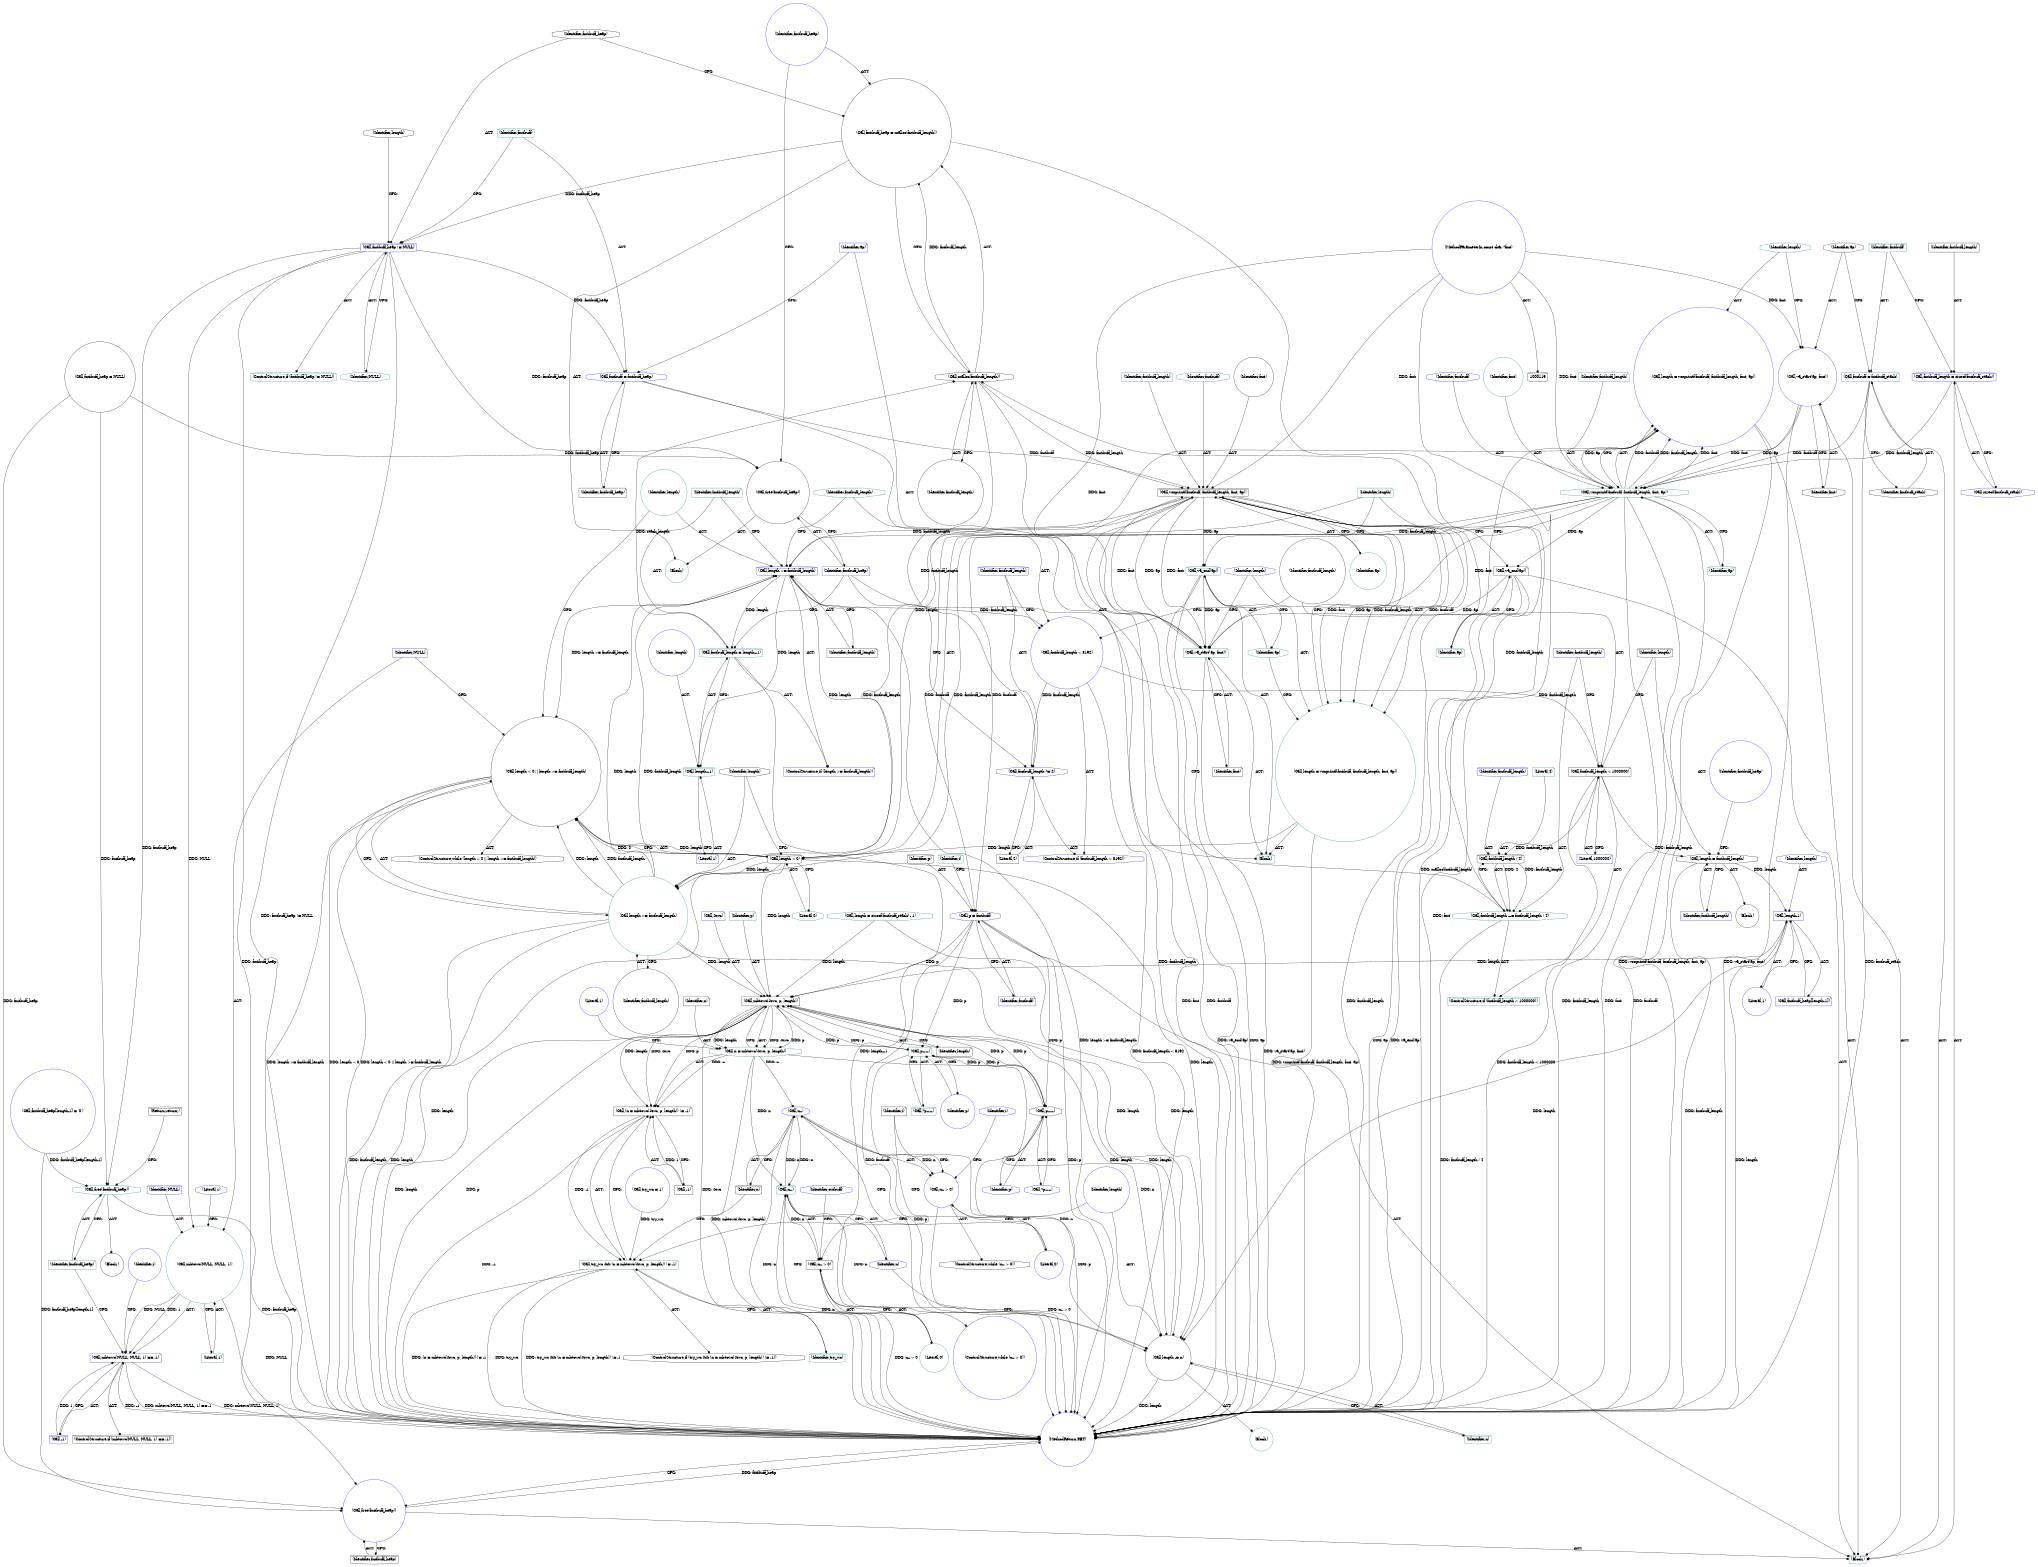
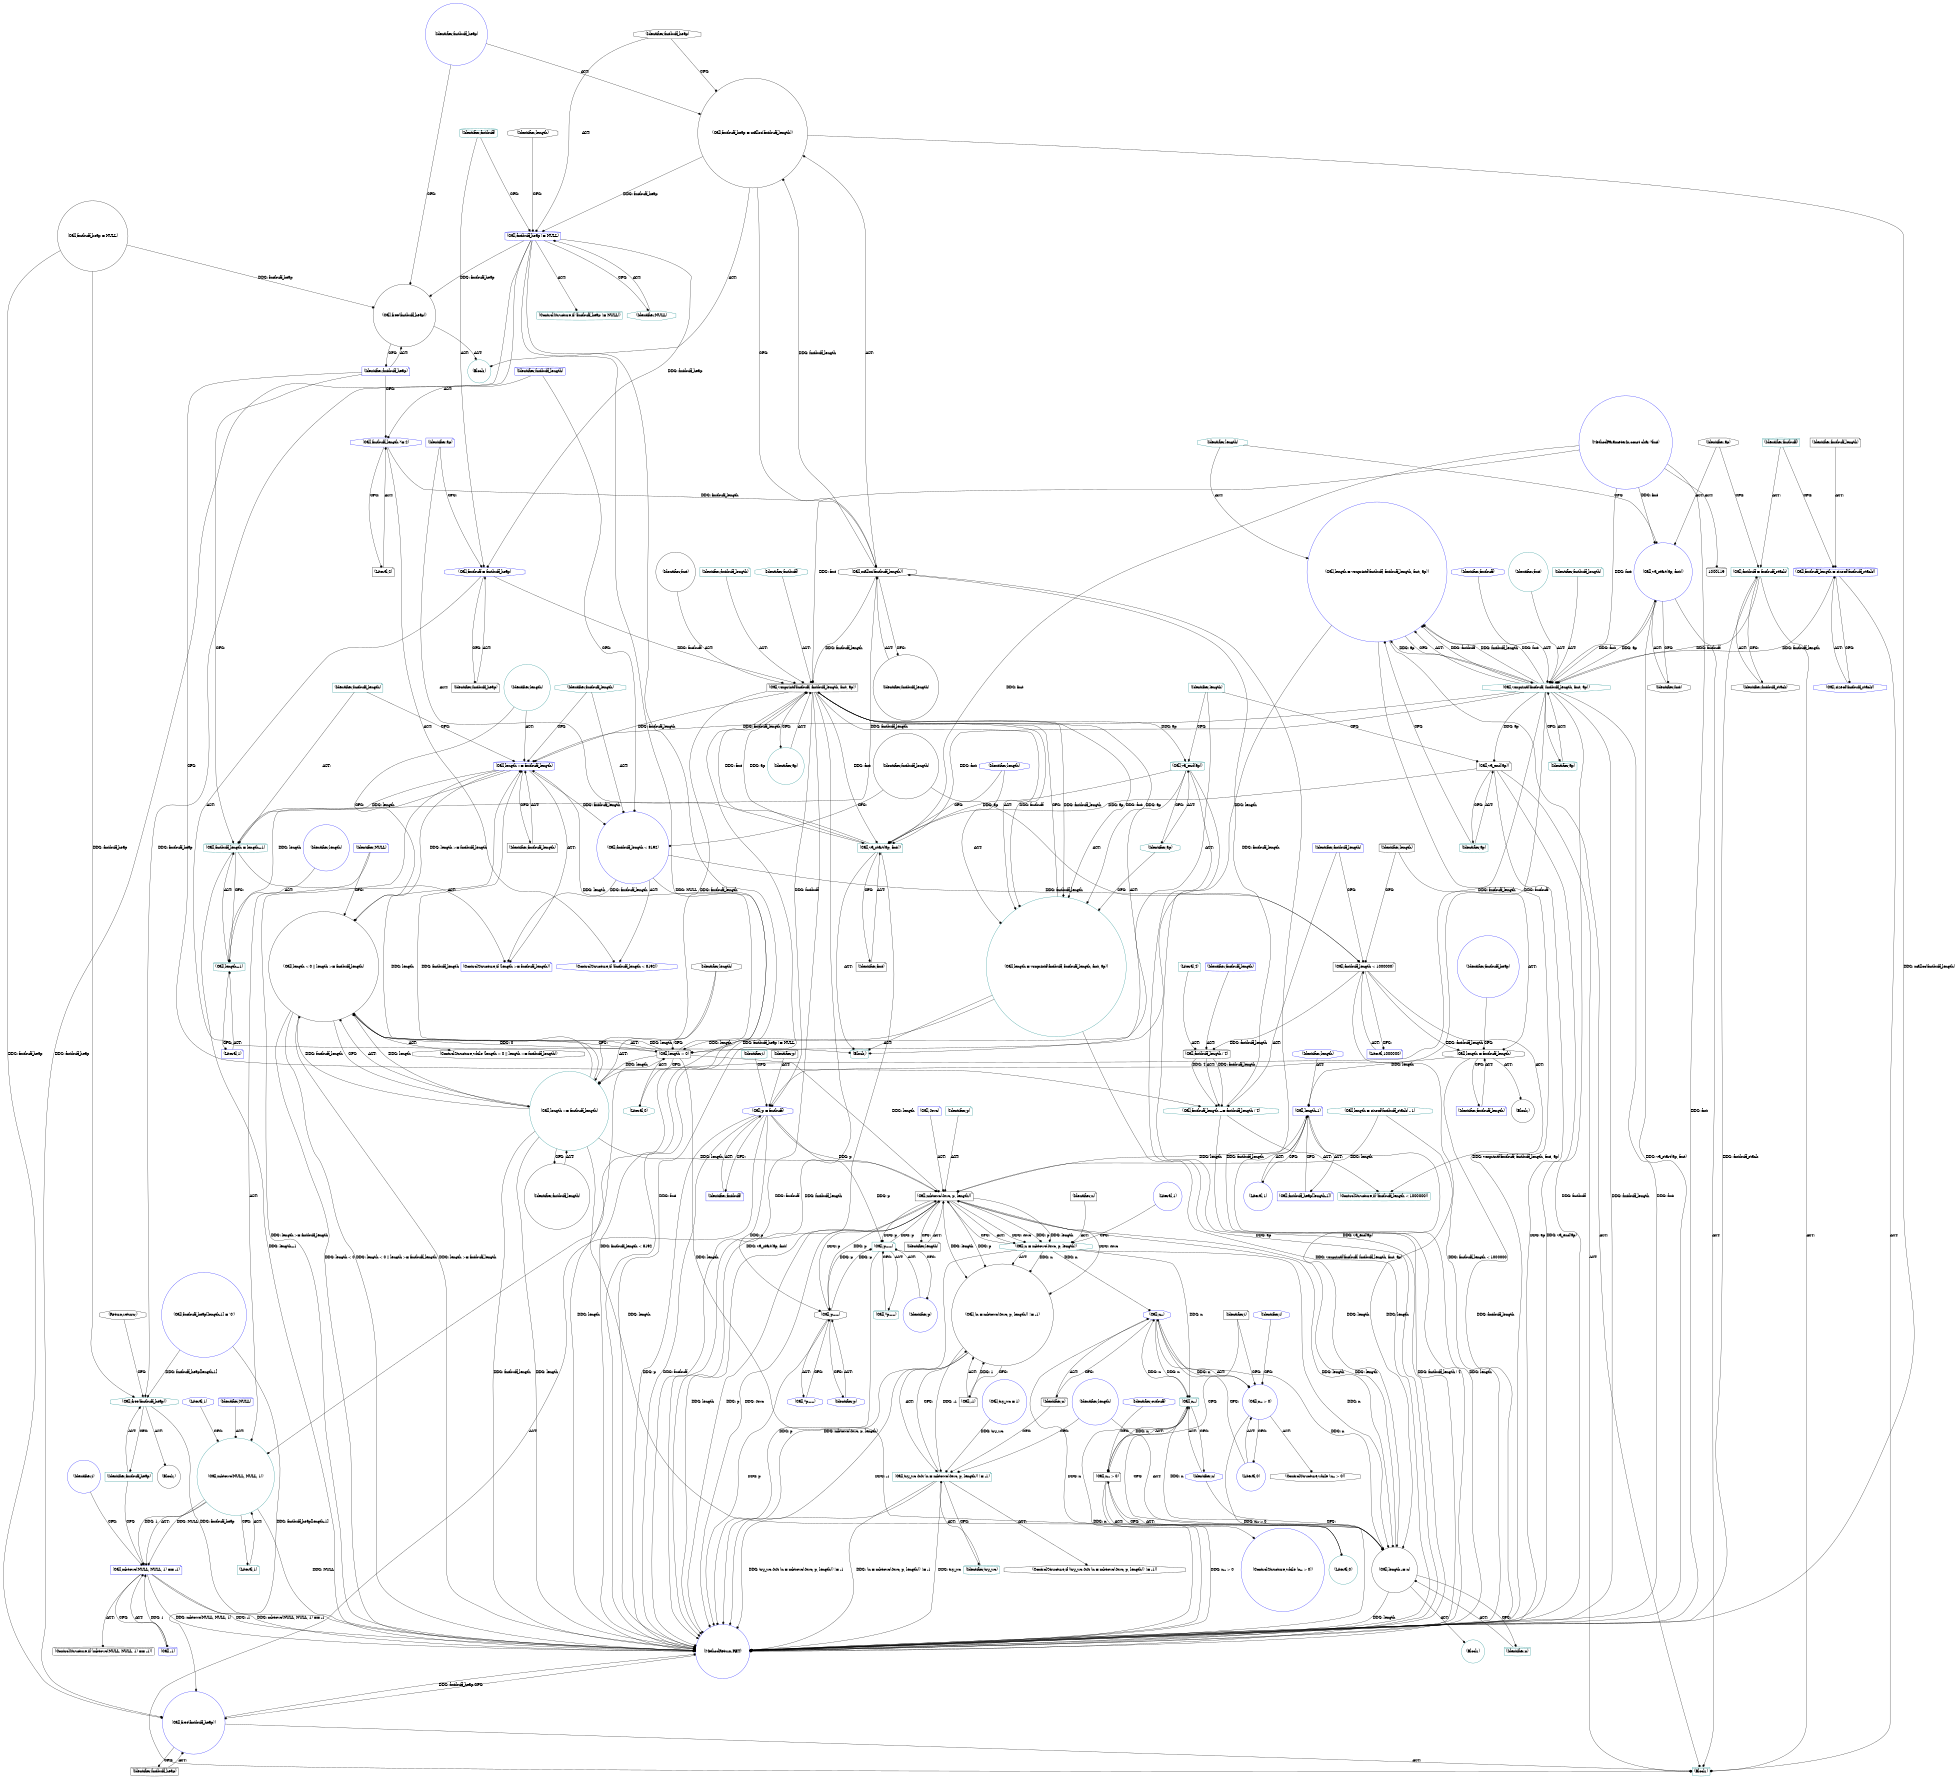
edge "(Call,sizeof(fmtbuff_stack))" -> "(Call,fmtbuff_length = sizeof(fmtbuff_stack))": arrowhead diamond -> dot
edge "(Identifier,fmtbuff_stack)" -> "(Call,fmtbuff = fmtbuff_stack)": arrowhead diamond -> dot
edge "(Call,fmtbuff_length = length+1)" -> "(Call,malloc(fmtbuff_length))": label "DDG: stack_length" -> "DDG: fmtbuff_length"
edge "(Call,fmtbuff_length < 8192)" -> "(Call,fmtbuff_length *= 2)": now "(Call,fmtbuff_length < 8192)" -> "(ControlStructure,if (length >= fmtbuff_length))"
edge "(Call,fmtbuff_length += fmtbuff_length / 4)" -> "(Call,fmtbuff_length / 4)": removed, label "CFG:"
node "(Return,return;)": shape cylinder -> octagon
node "(Call,(n = mbtowc(&wc, p, length)) != -1)": shape note -> circle
